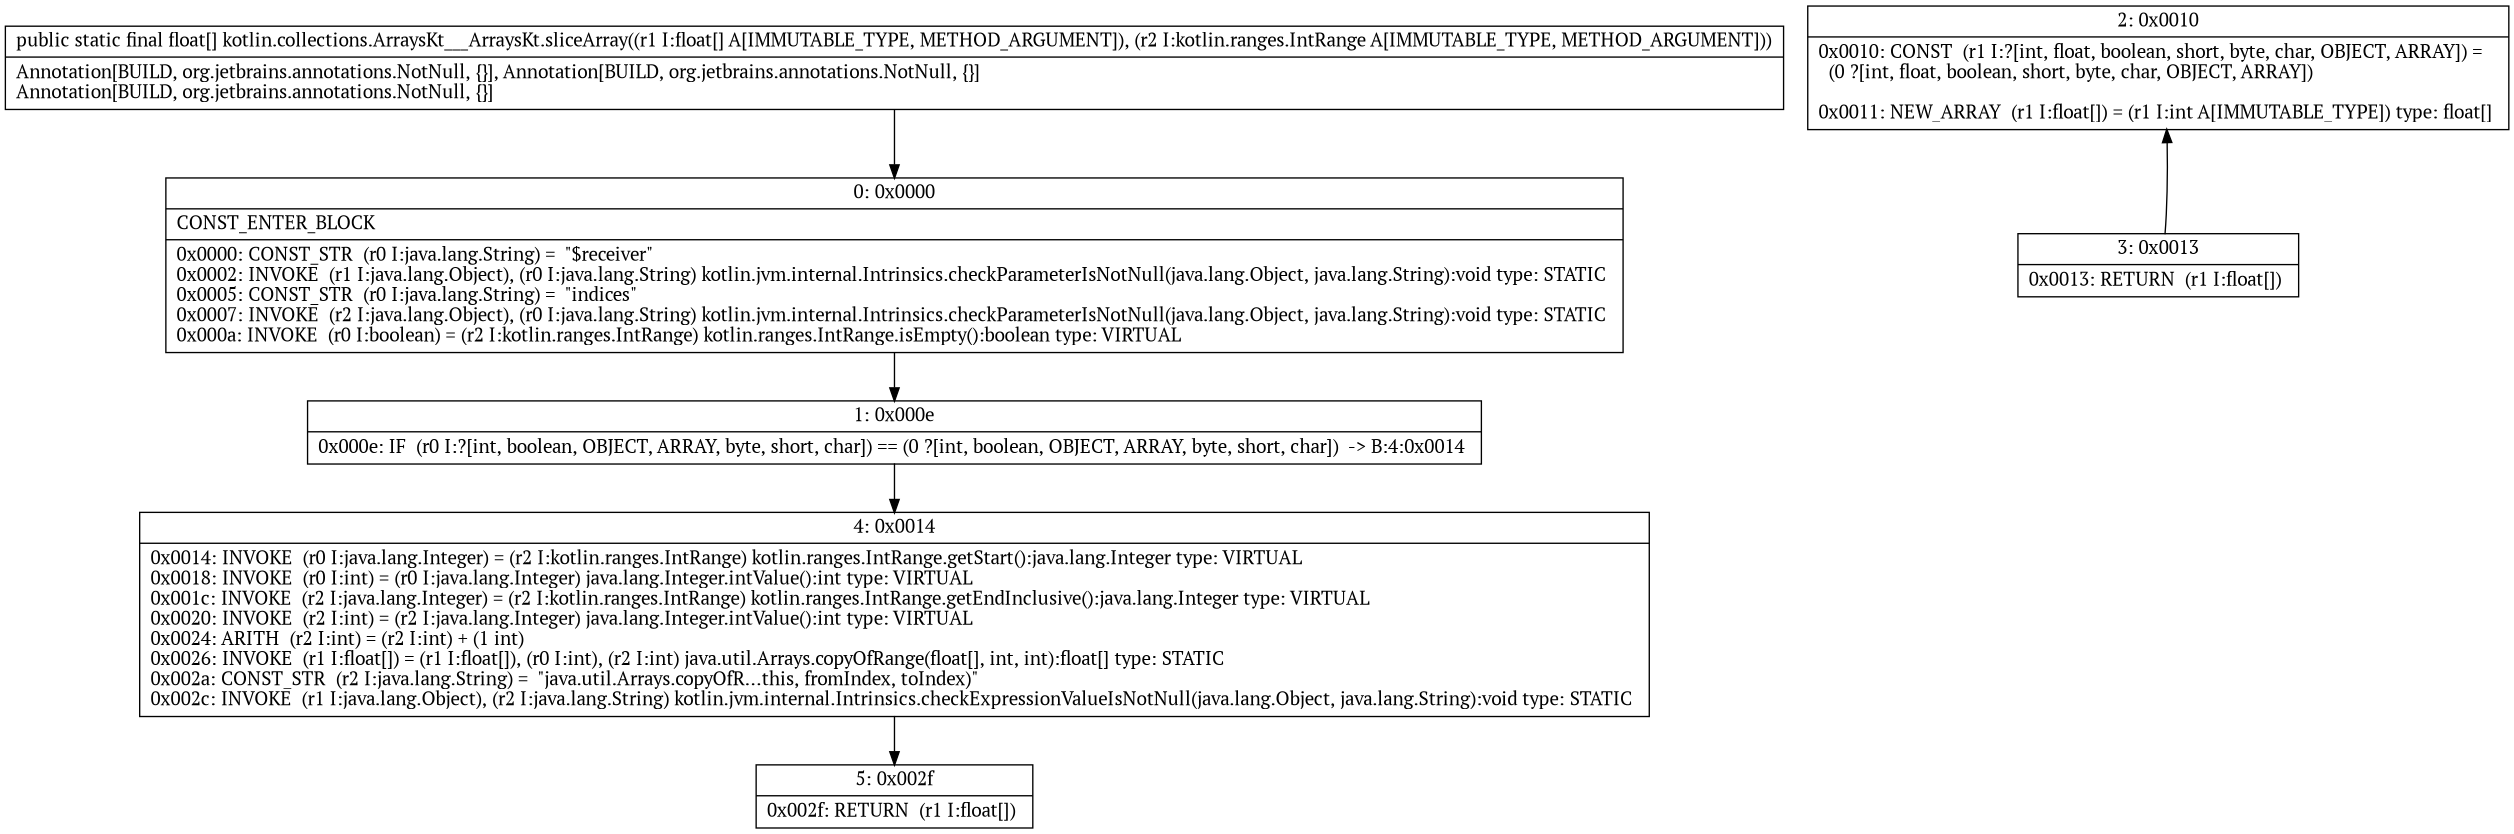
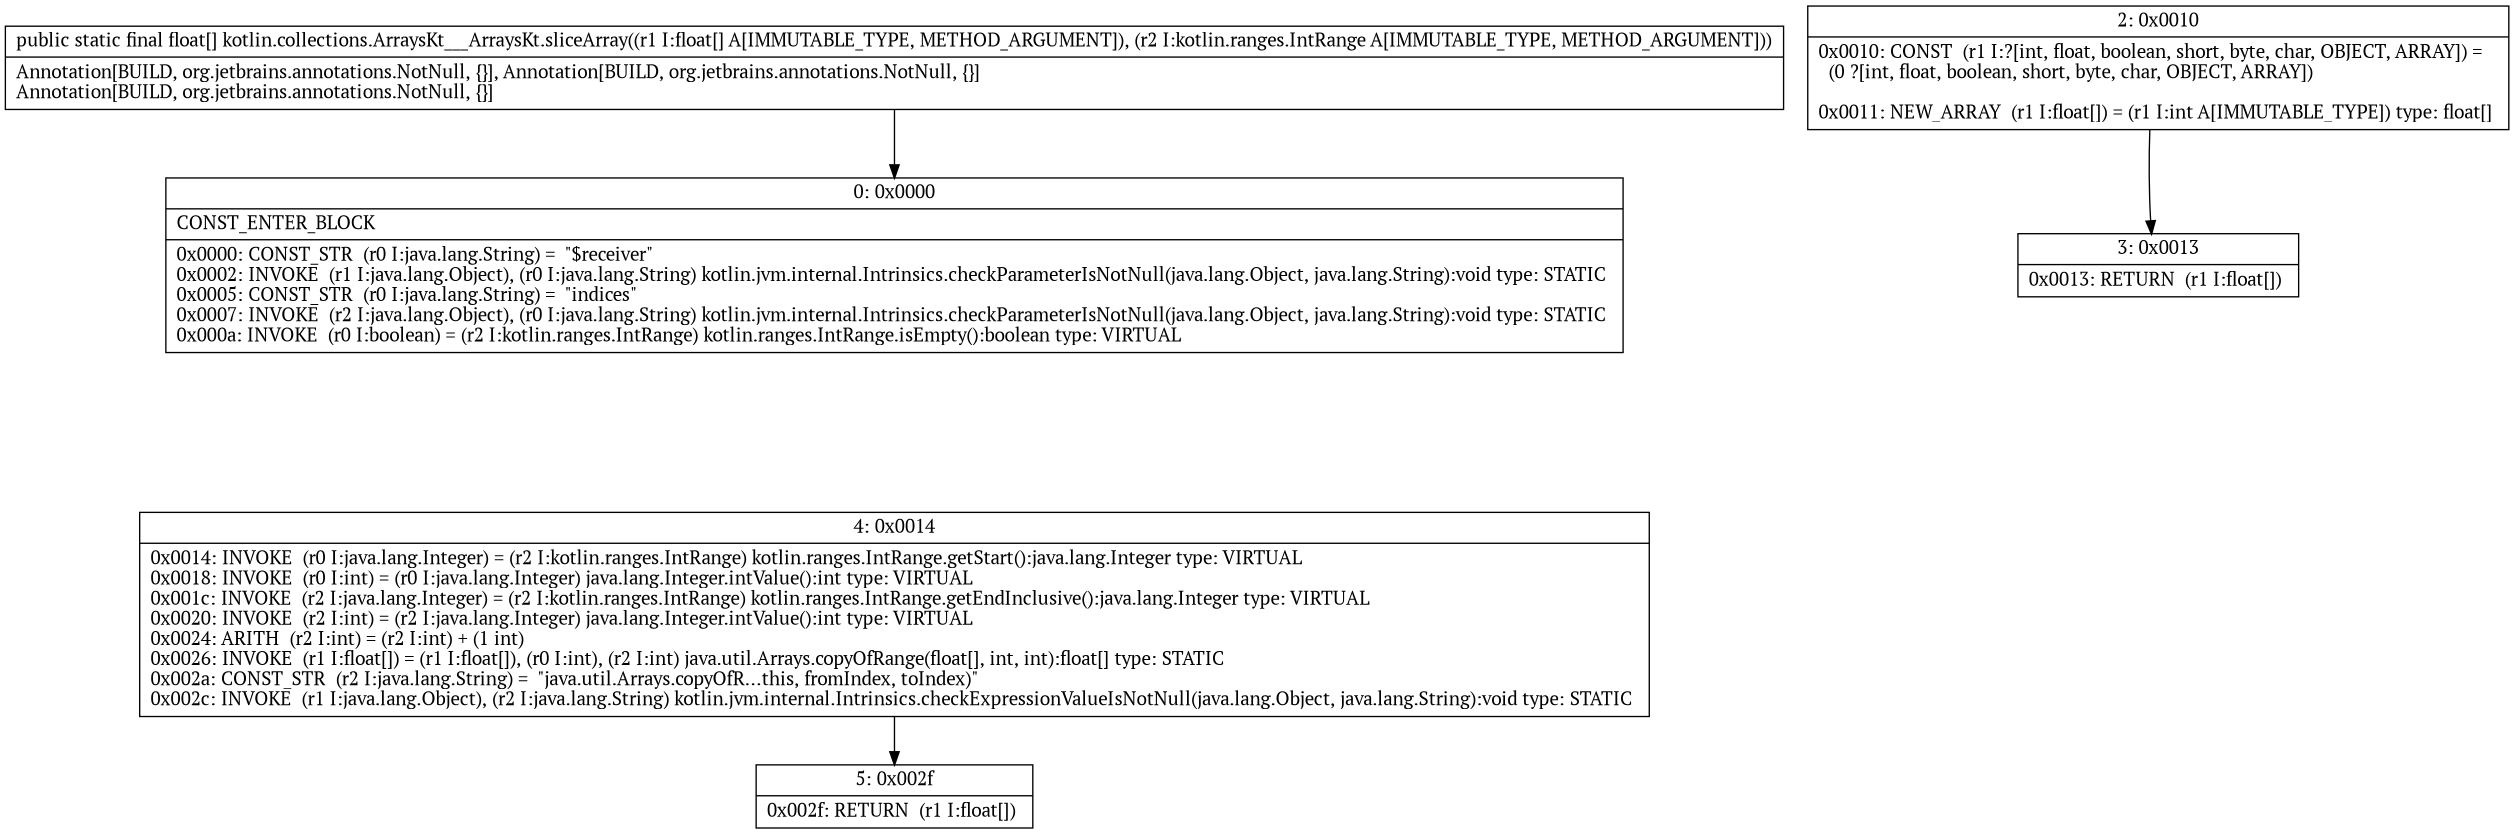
edge "3: 0x0013" -> "2: 0x0010": reversed
node "1: 0x000e": removed
